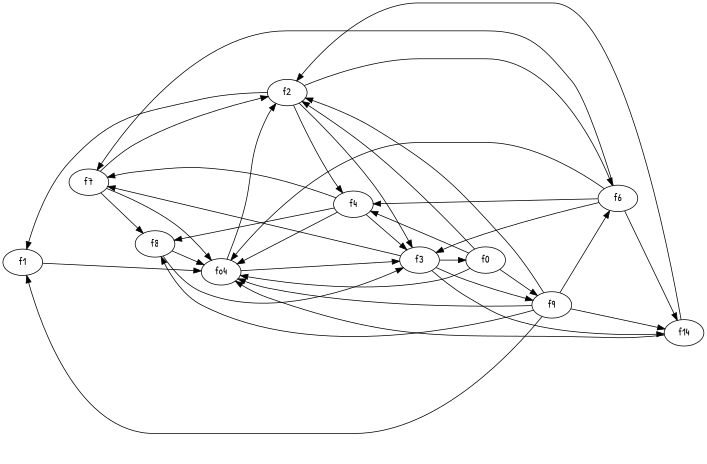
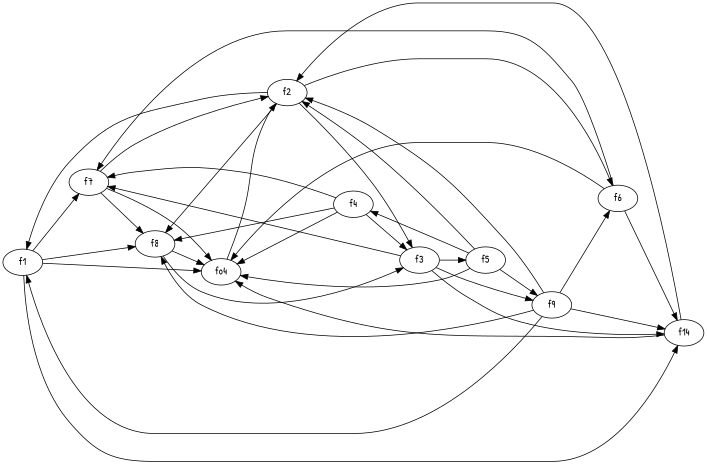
edge "f2" -> "f4": now "f2" -> "f8"
edge "f6" -> "f4": removed
edge "f6" -> "f3": removed
edge "f1" -> "f7": added
edge "f1" -> "f8": added
node "f0": label "f0" -> "f5"
edge "fo4" -> "f3": removed
edge "f9" -> "fo4": removed
edge "f1" -> "f14": added
